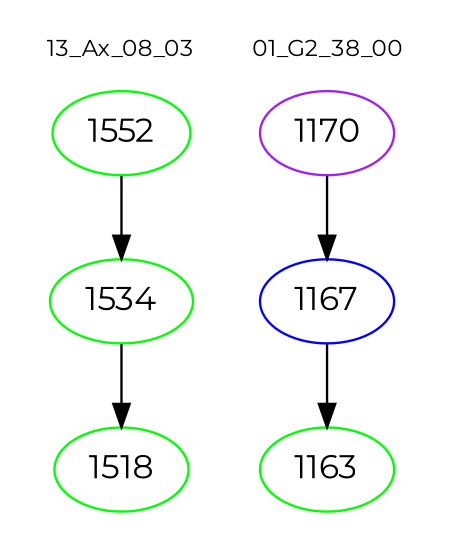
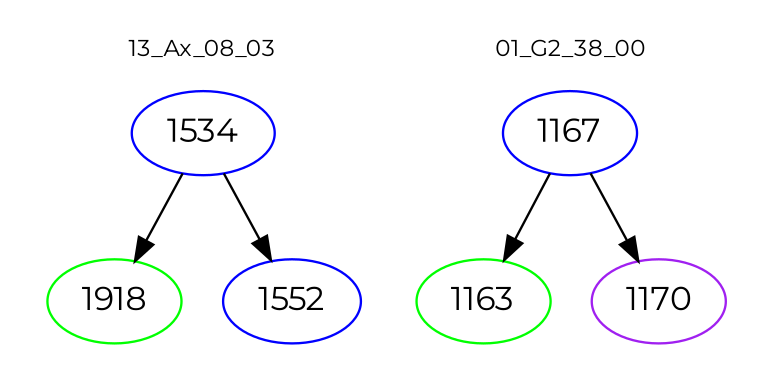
node "1552": color green -> blue
edge "1552" -> "1534": reversed
edge "1170" -> "1167": reversed
node "1534": color green -> blue
node "1518": label "1518" -> "1918"
